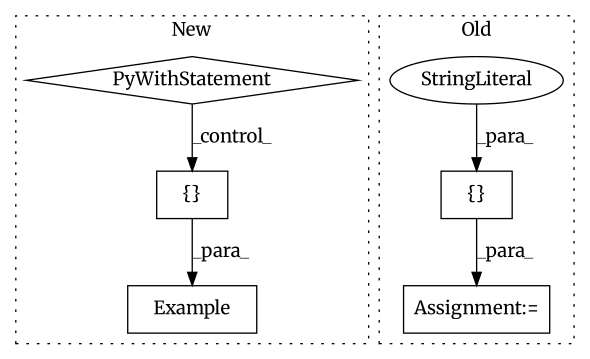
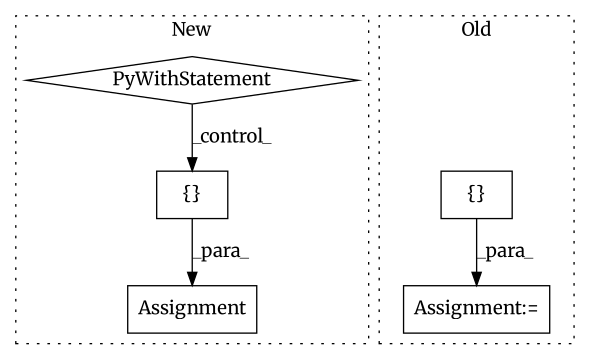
node "StringLiteral": removed
node "Example": label "Example" -> "Assignment"
